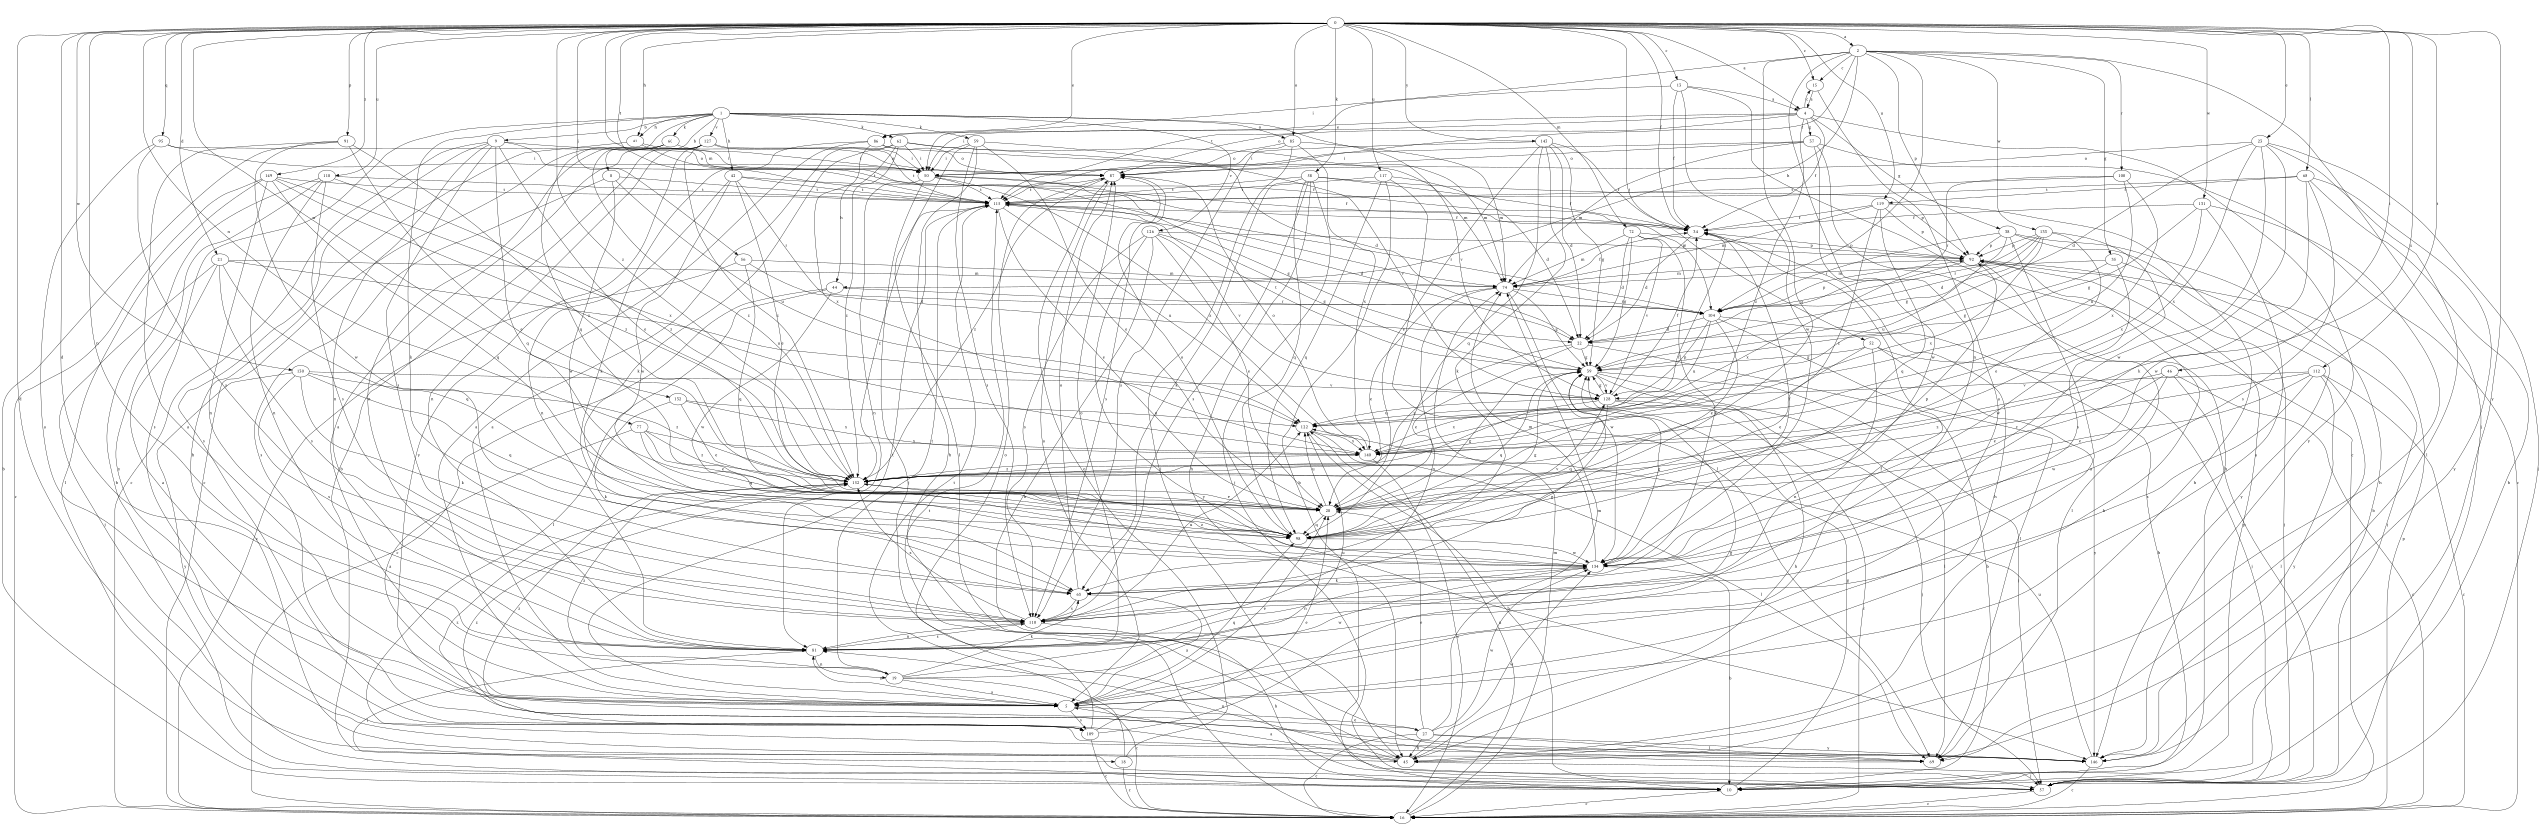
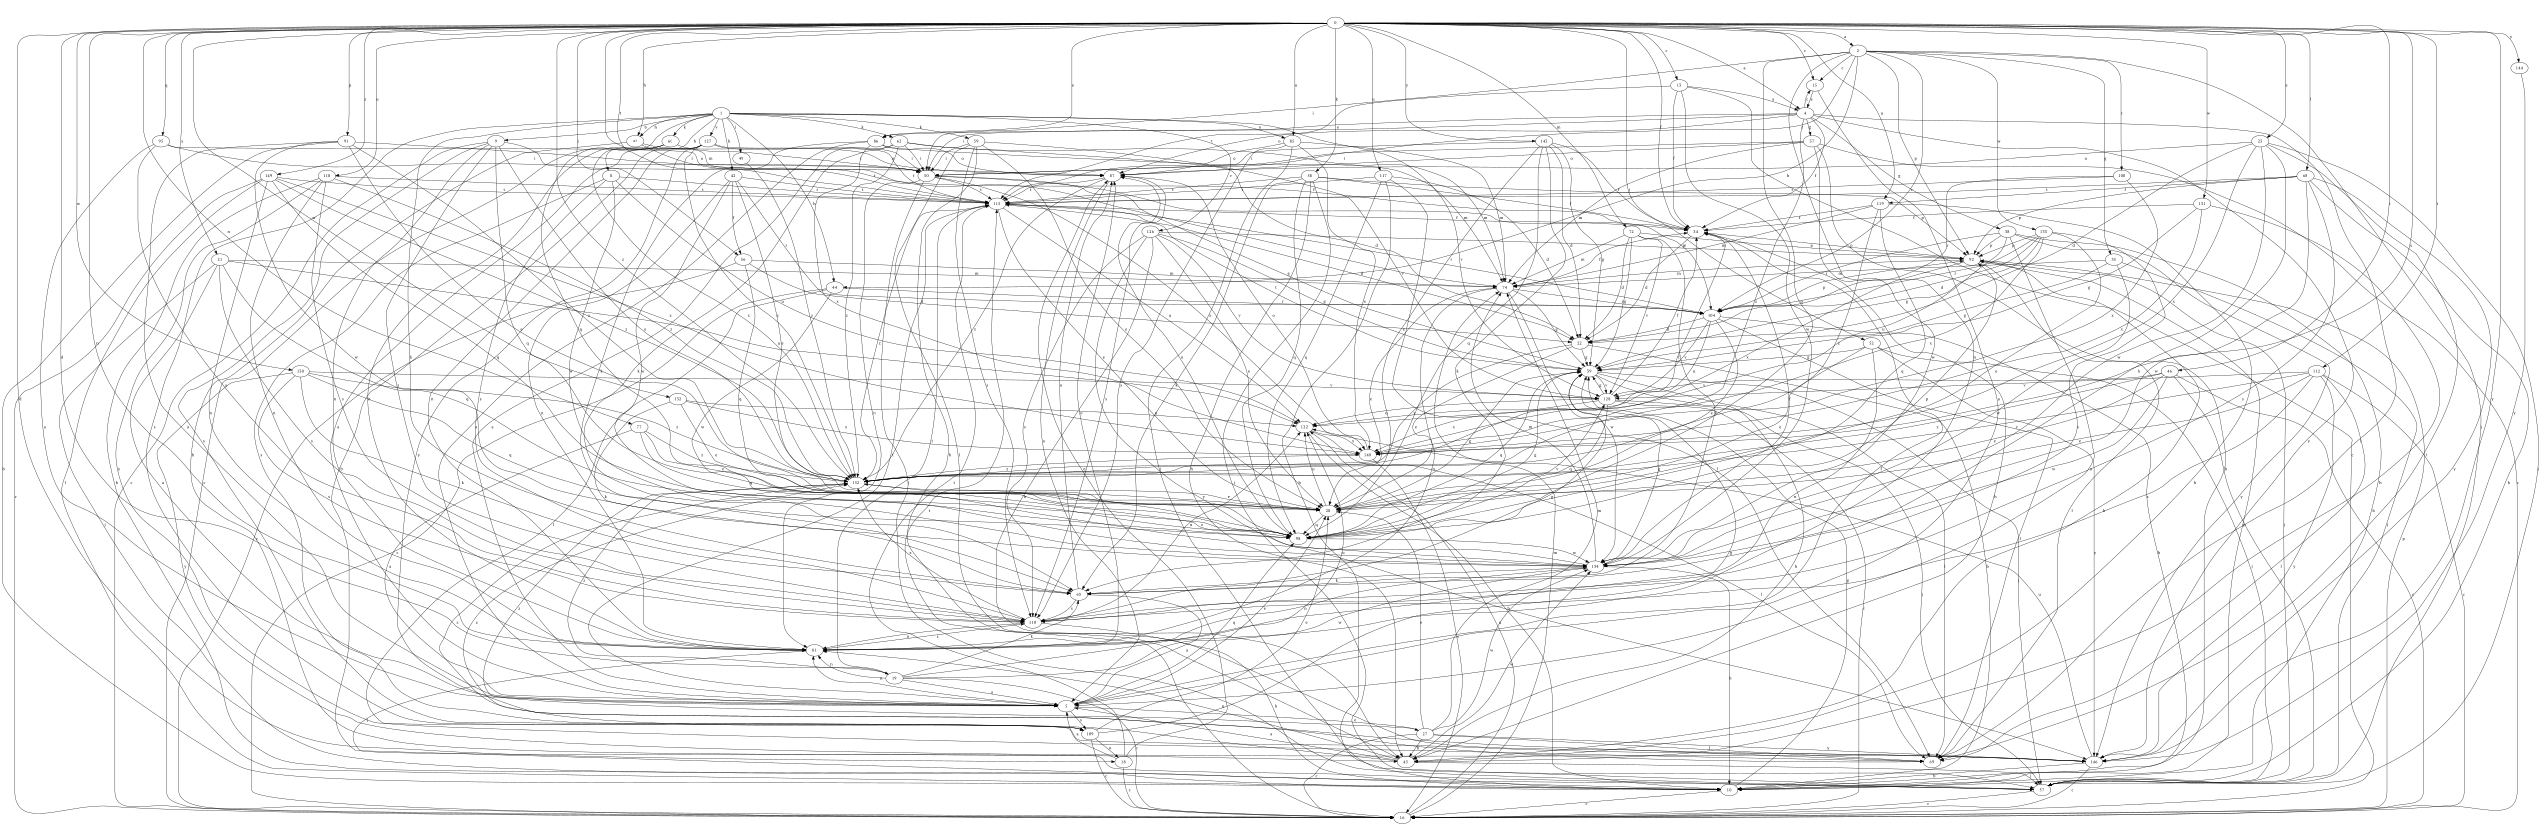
node "144": added
edge "0" -> "21": label "d" -> "x"
edge "9" -> "50": now "91" -> "50"
node "49": added
edge "42" -> "34": now "42" -> "56"
edge "62" -> "44": now "1" -> "44"
edge "119" -> "92": now "68" -> "92"
edge "4" -> "69": added, label "l"
edge "104" -> "128": label "p" -> "v"
edge "100" -> "122": removed, label "u"
edge "46" -> "128": added, label "v"
edge "58" -> "110": now "8" -> "110"
edge "77" -> "140": removed, label "x"
edge "109" -> "87": now "109" -> "18"
edge "131" -> "5": now "18" -> "5"
edge "81" -> "19": reversed
edge "146" -> "10": added, label "b"
